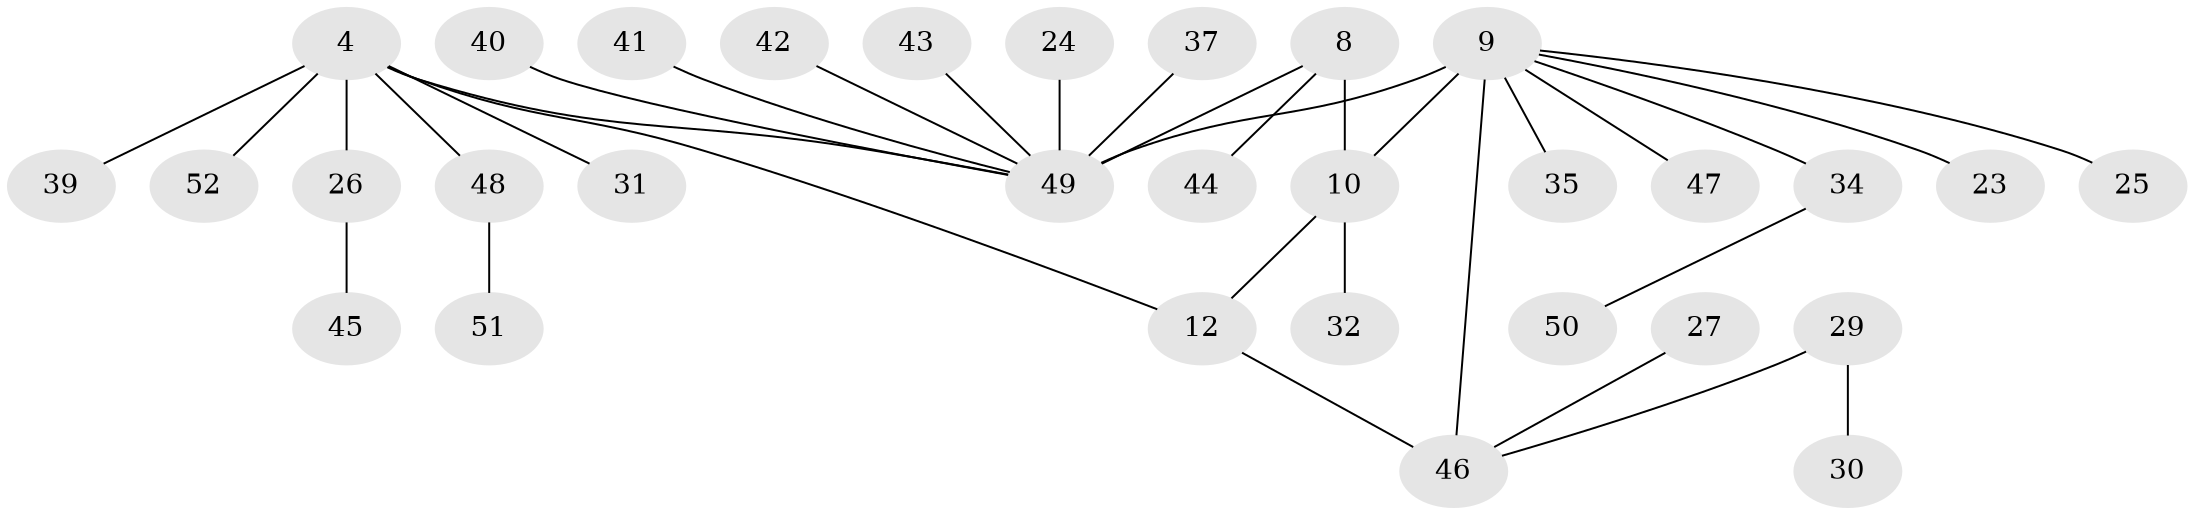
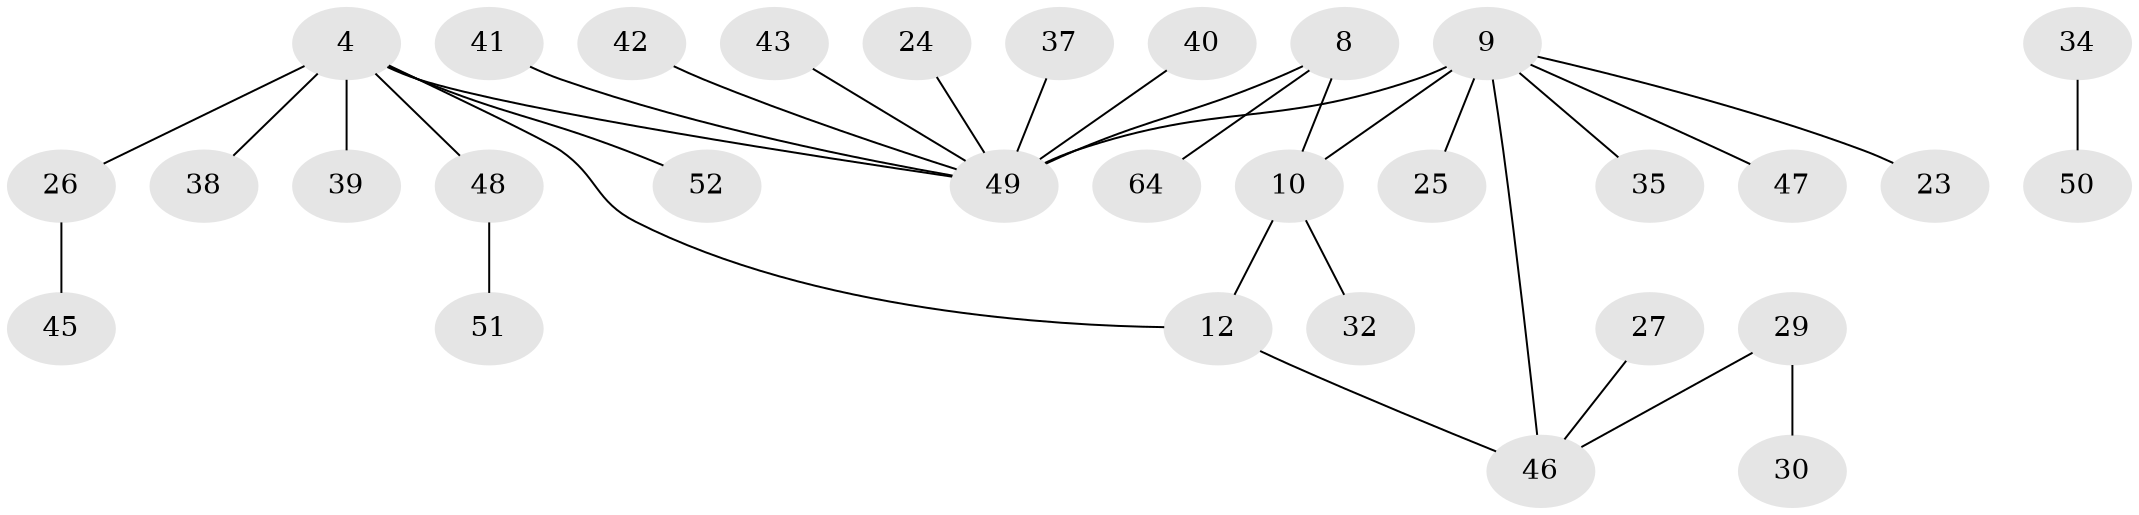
edge "9" -- "34": removed
node "31": label "31" -> "38"
node "44": label "44" -> "64"
